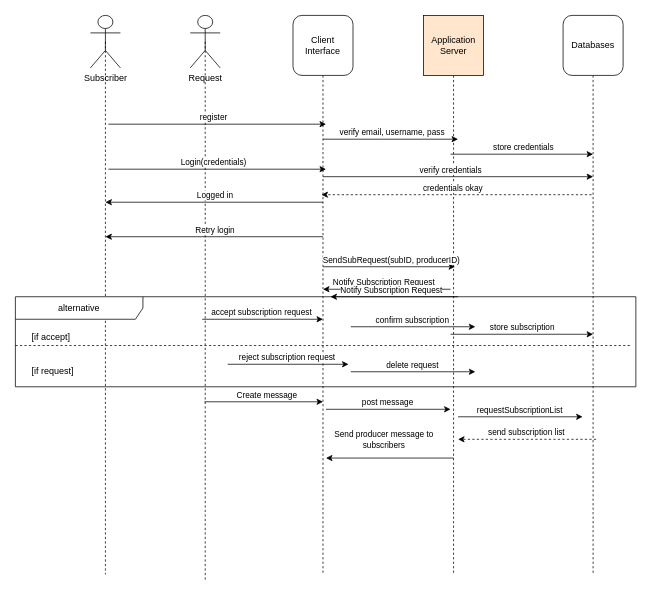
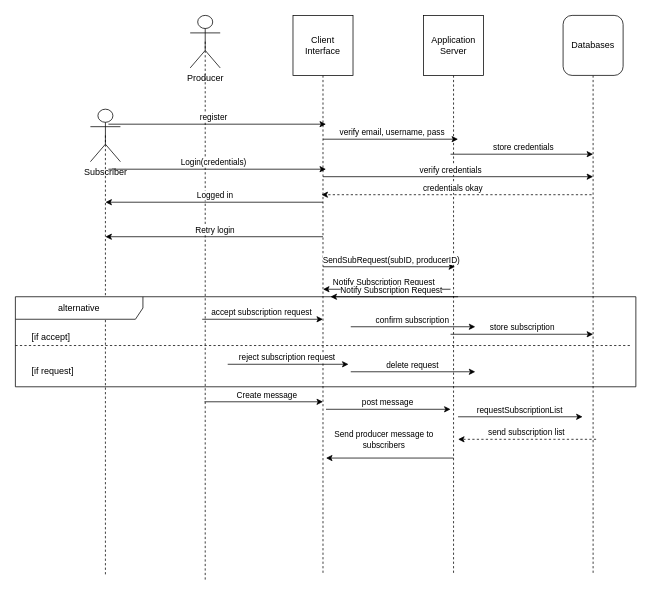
node "Subscriber": moved (105, 42) -> (105, 135)
node "Client Interface": shape rounded rectangle -> rectangle
node "Application Server": fillcolor #ffe6cc -> #ffffff
node "Request": label "Request" -> "Producer"
